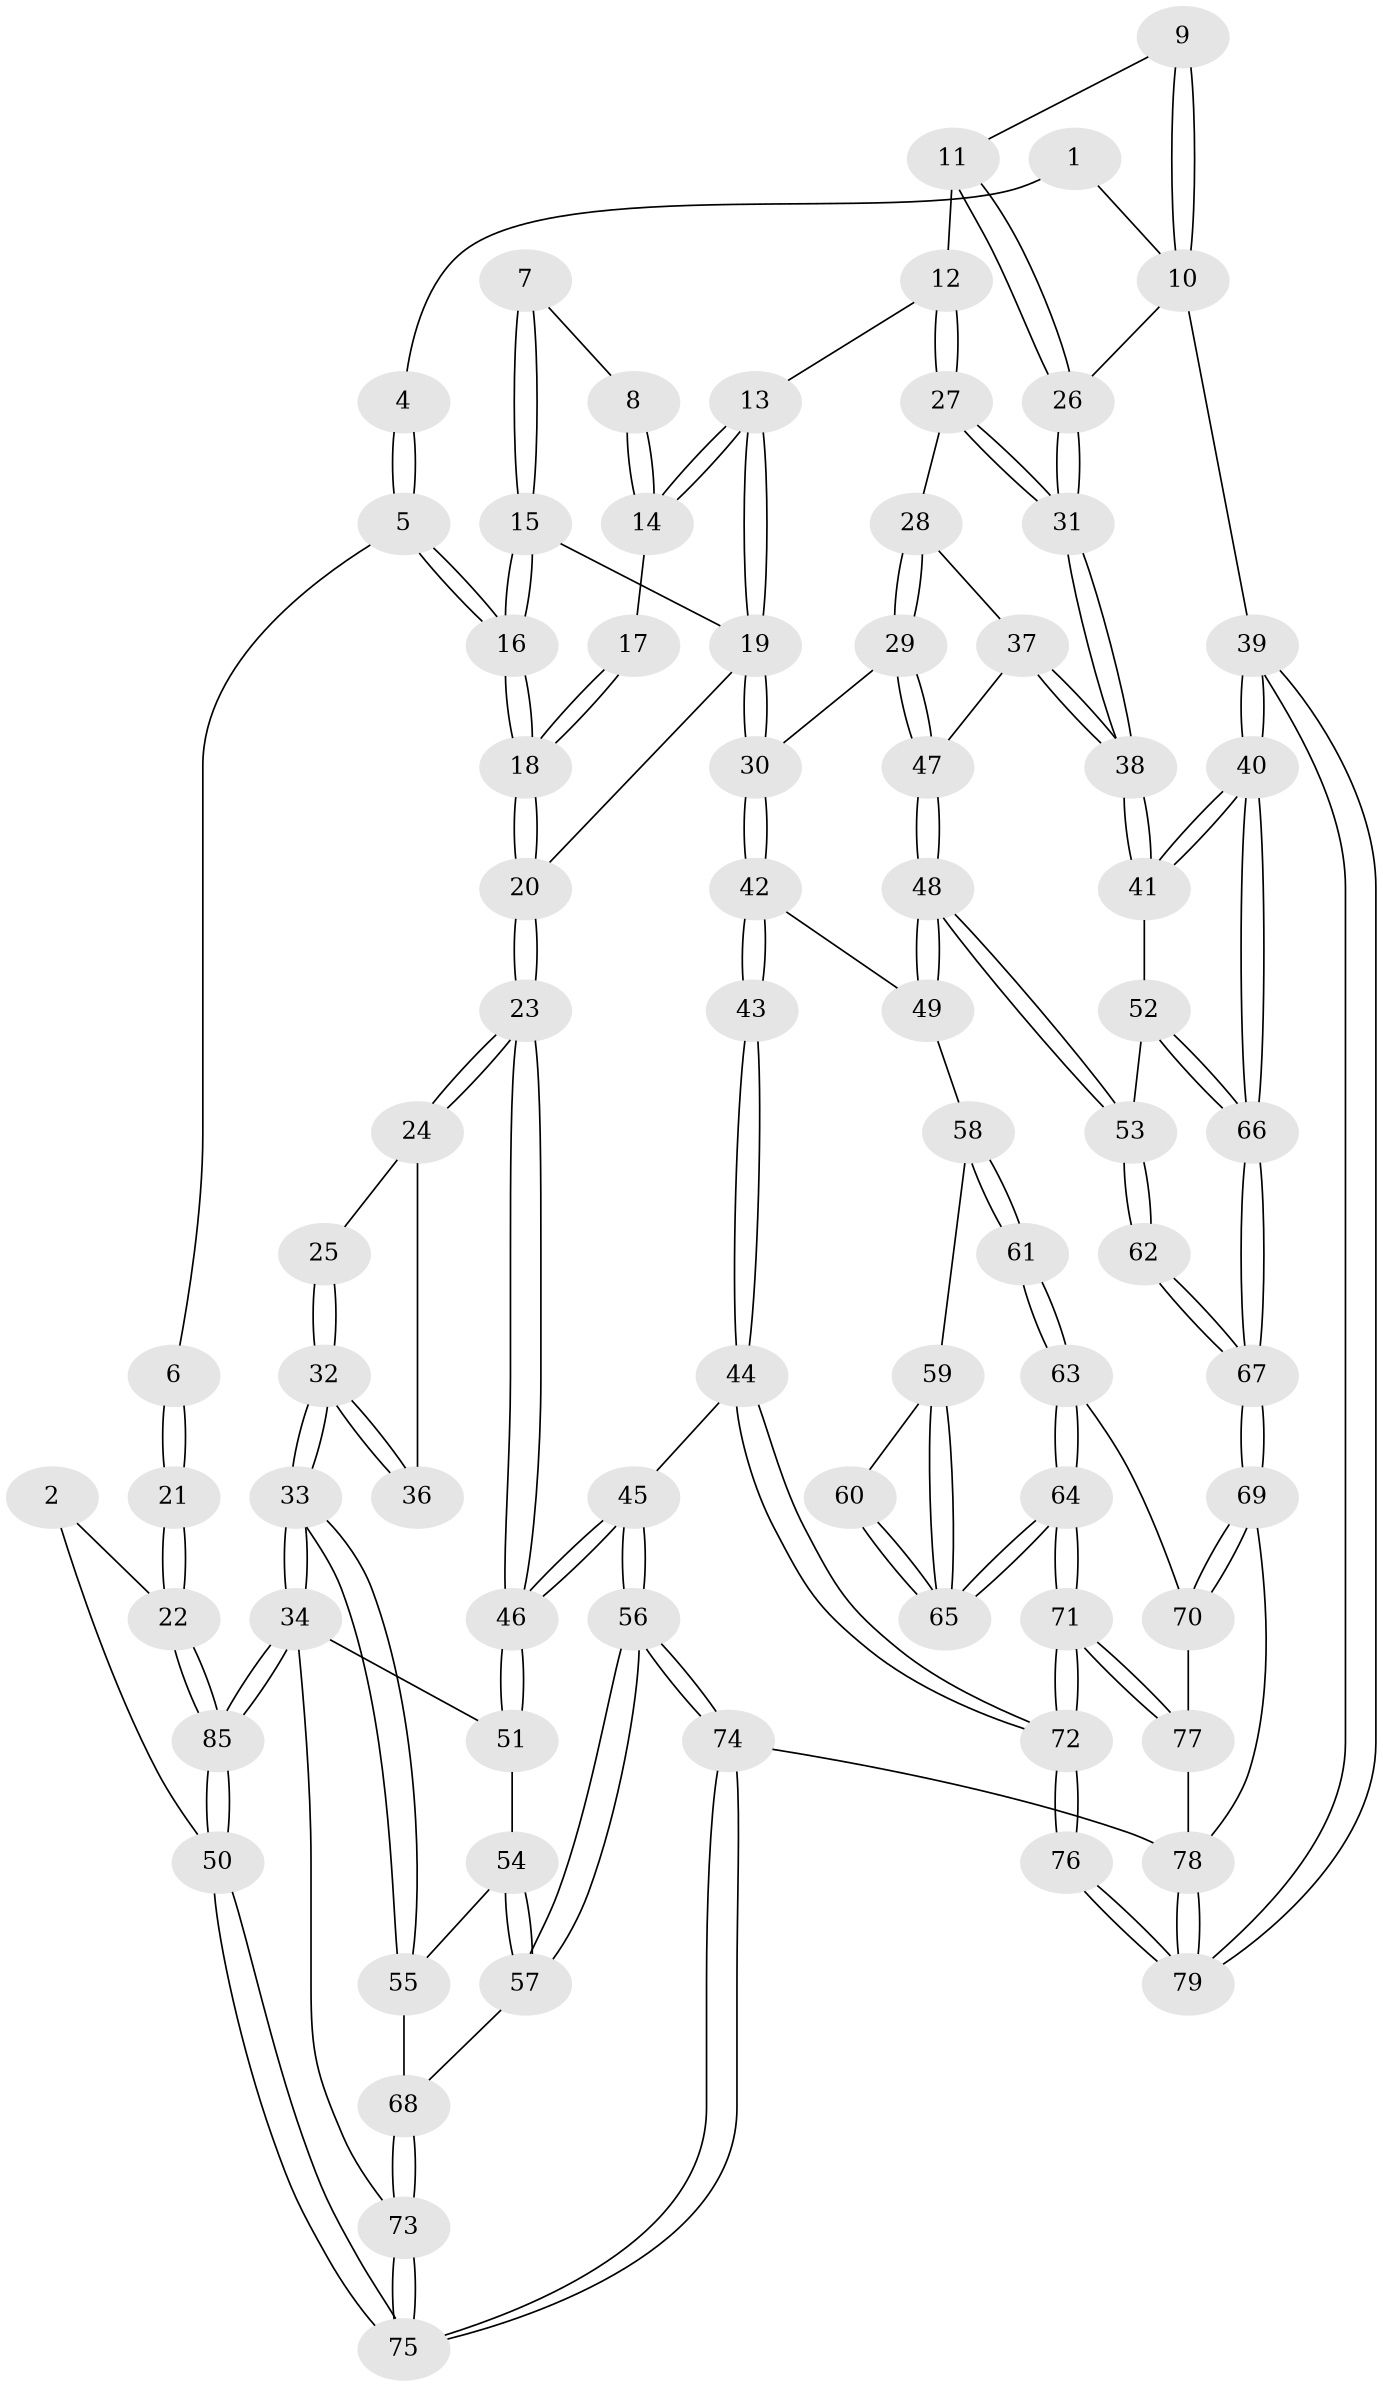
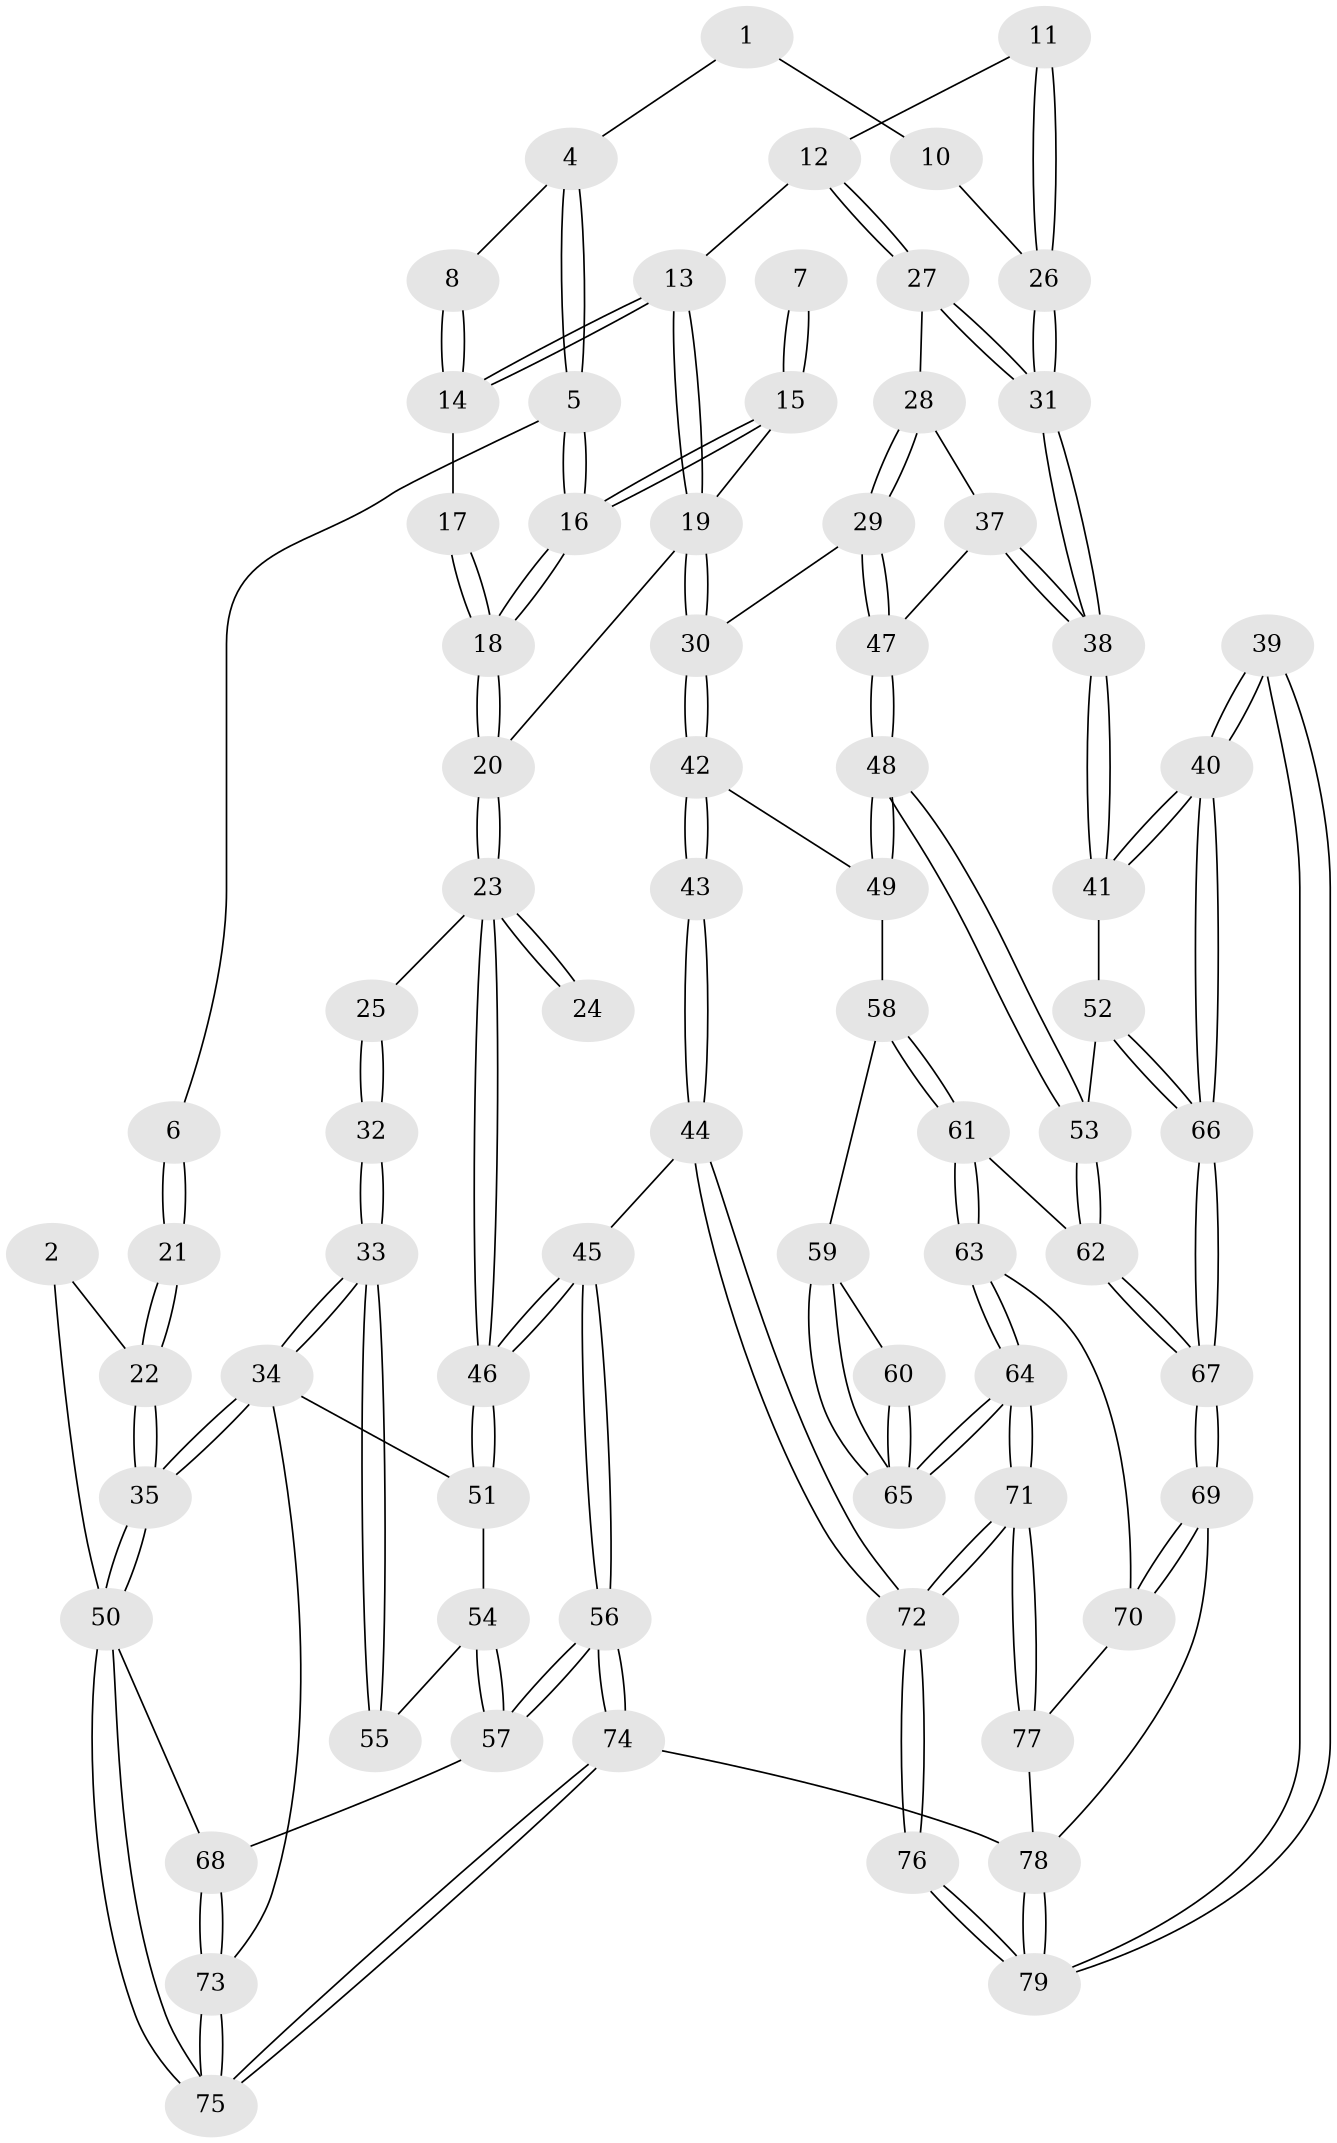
node "9": removed
edge "7" -- "8": now "4" -- "8"
edge "10" -- "39": removed
edge "24" -- "25": now "23" -- "25"
edge "61" -- "62": added
node "36": removed
node "85": label "85" -> "35"
edge "55" -- "68": now "50" -- "68"
